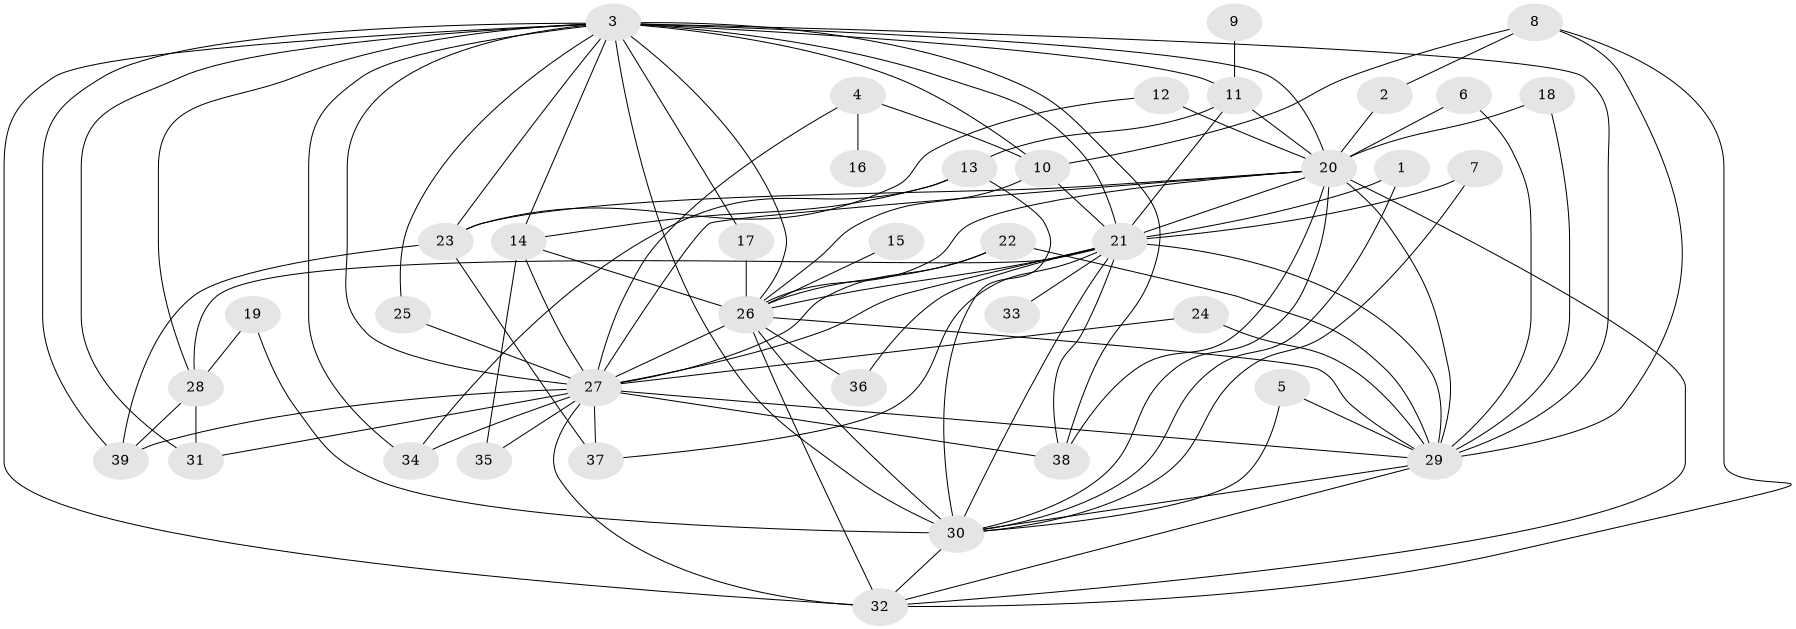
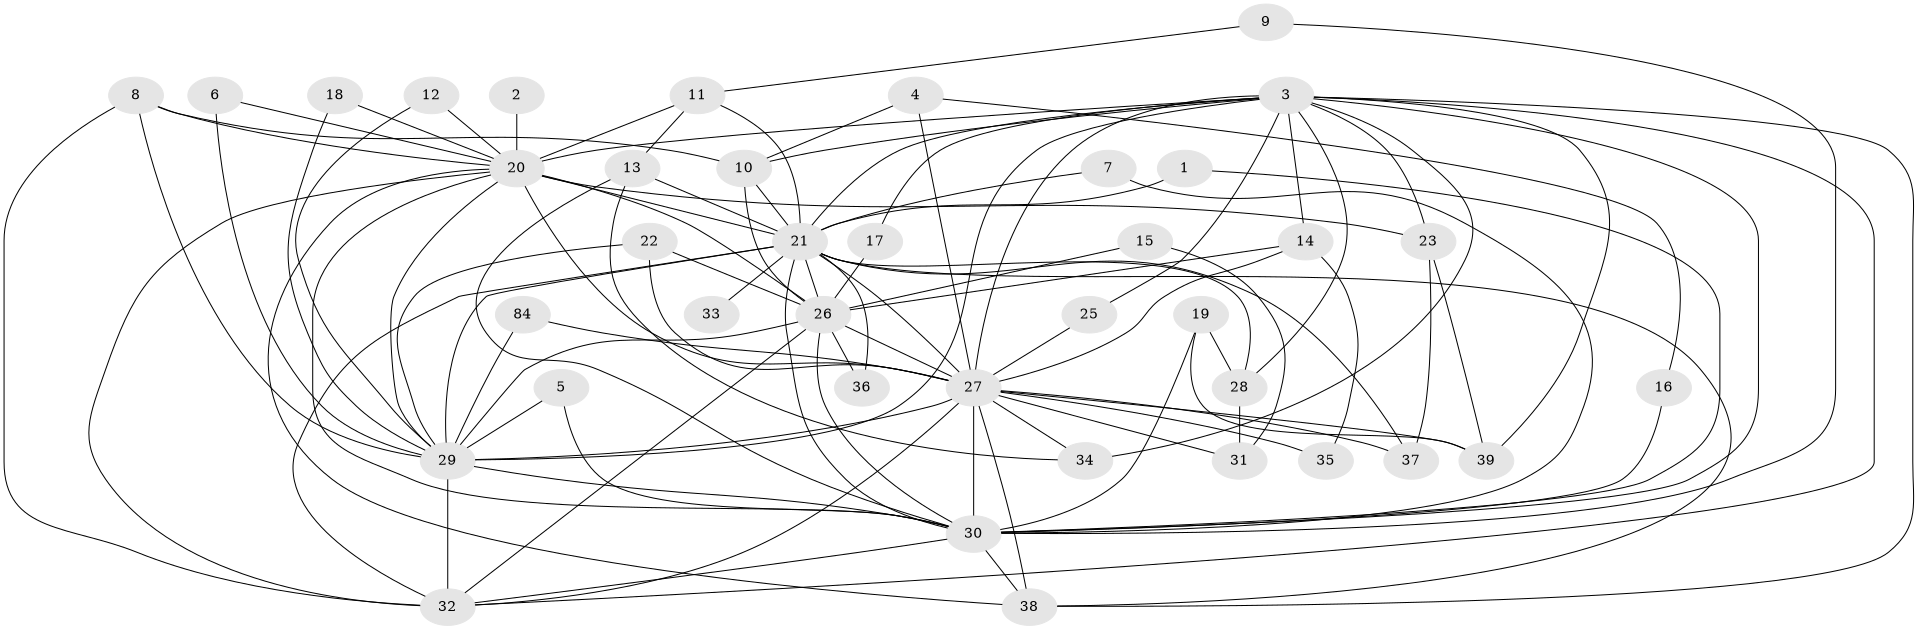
edge "3" -- "11": removed
edge "8" -- "2": now "8" -- "20"
edge "3" -- "31": now "15" -- "31"
edge "3" -- "26": removed
edge "12" -- "23": now "12" -- "29"
edge "13" -- "14": now "13" -- "21"
edge "21" -- "32": added
node "24": label "24" -> "84"
edge "28" -- "39": now "19" -- "39"
edge "9" -- "30": added
edge "27" -- "30": added
edge "16" -- "30": added
edge "30" -- "38": added
